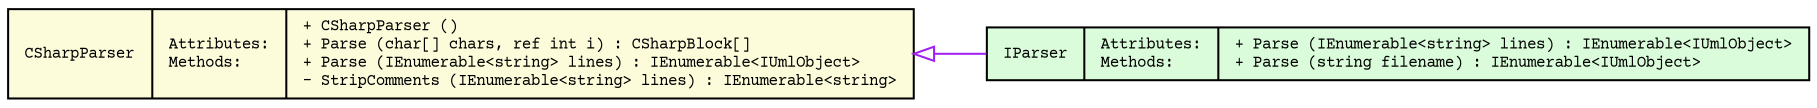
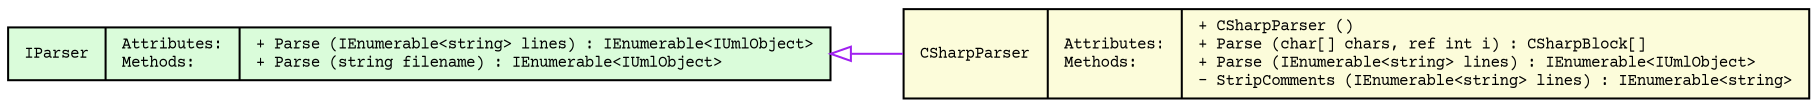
edge "IParser" -> "CSharpParser": reversed
